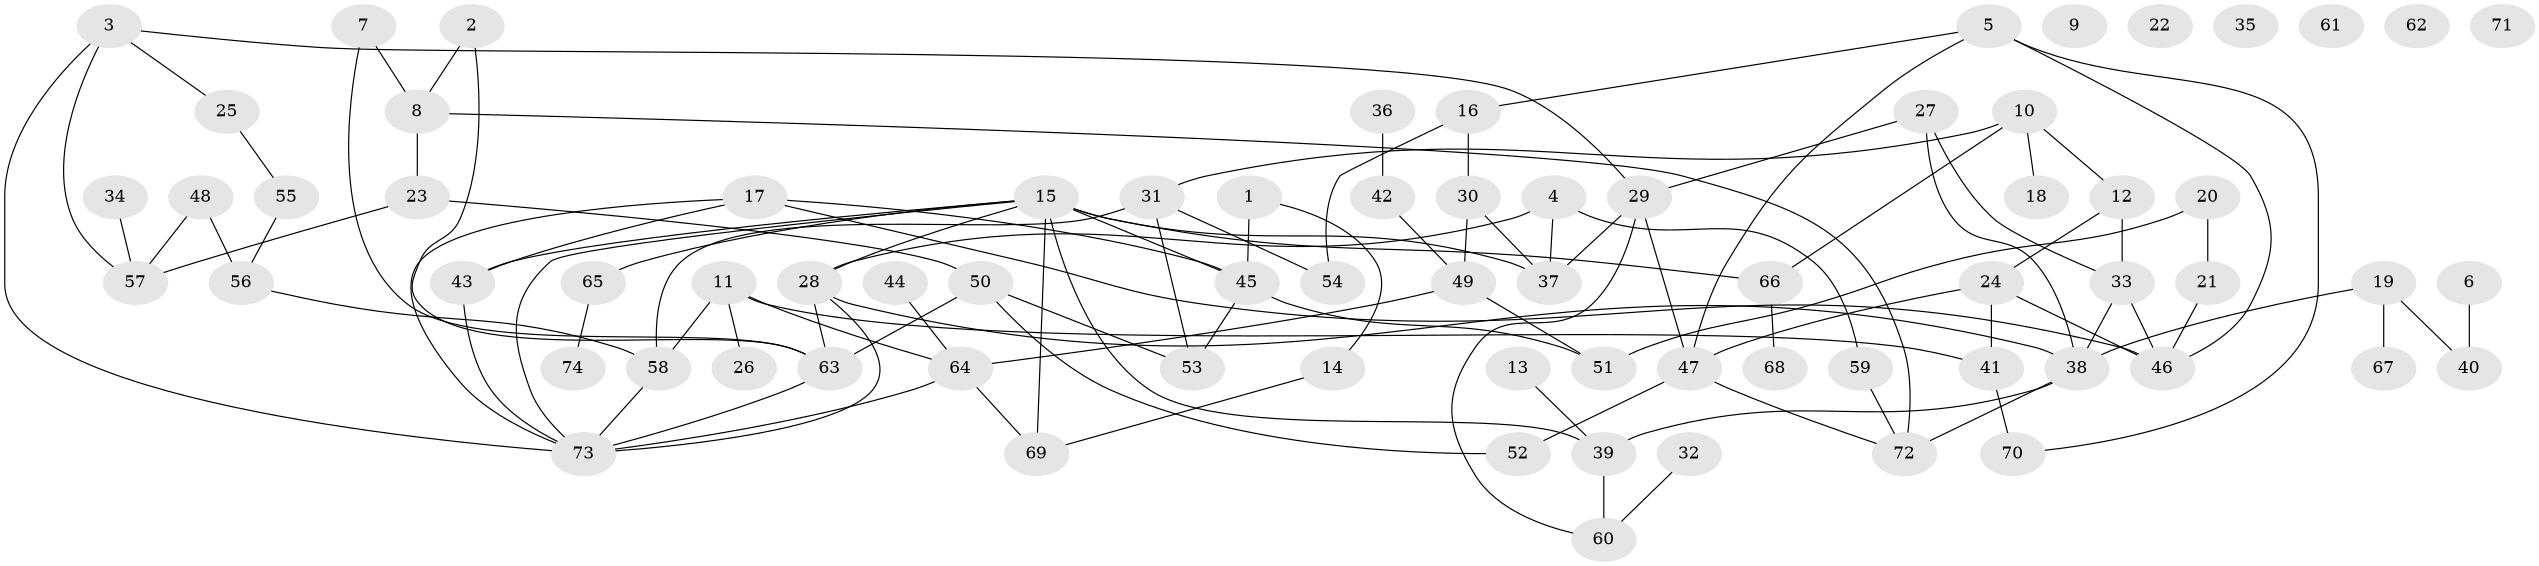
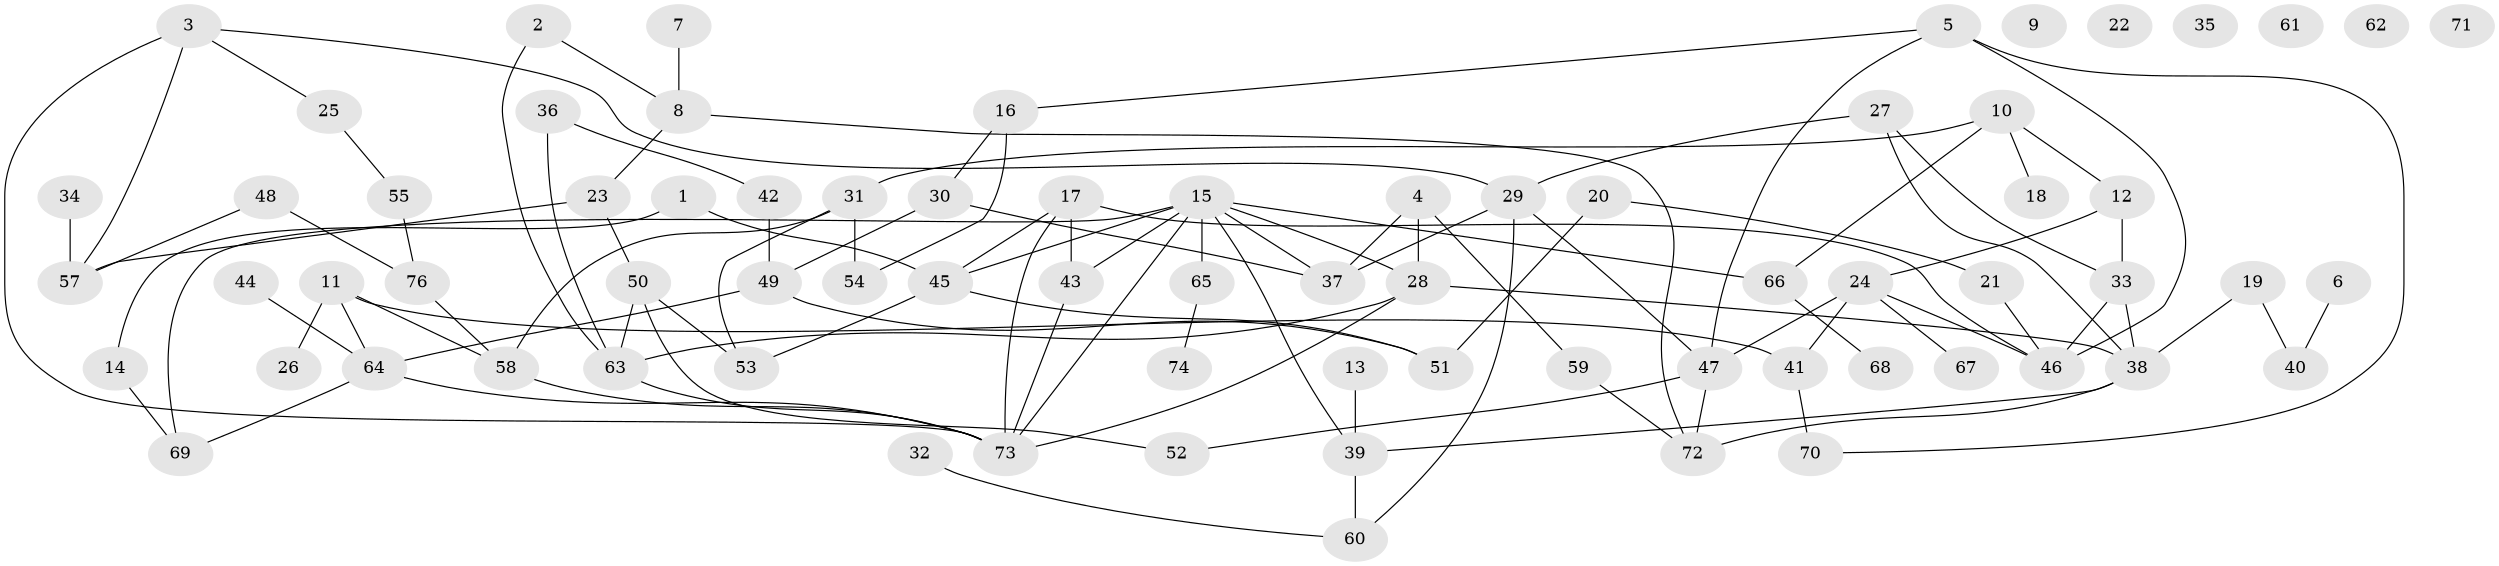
node "56": label "56" -> "76"
edge "7" -- "63": now "36" -- "63"
edge "19" -- "67": now "24" -- "67"
